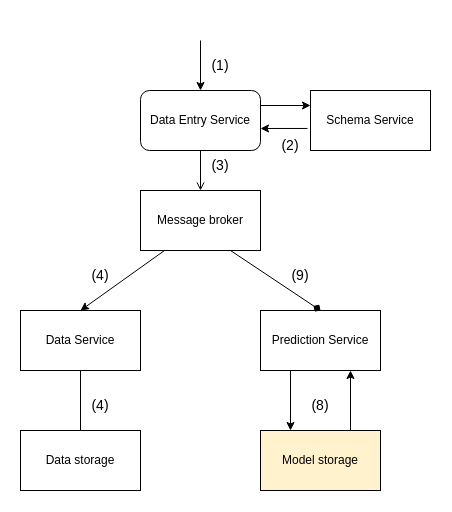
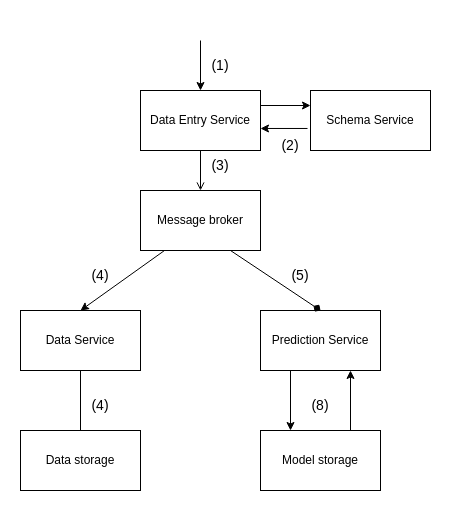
node "Data Entry Service": shape rounded rectangle -> rectangle
node "(9)": label "(9)" -> "(5)"
node "Model storage": fillcolor #fff2cc -> #ffffff
